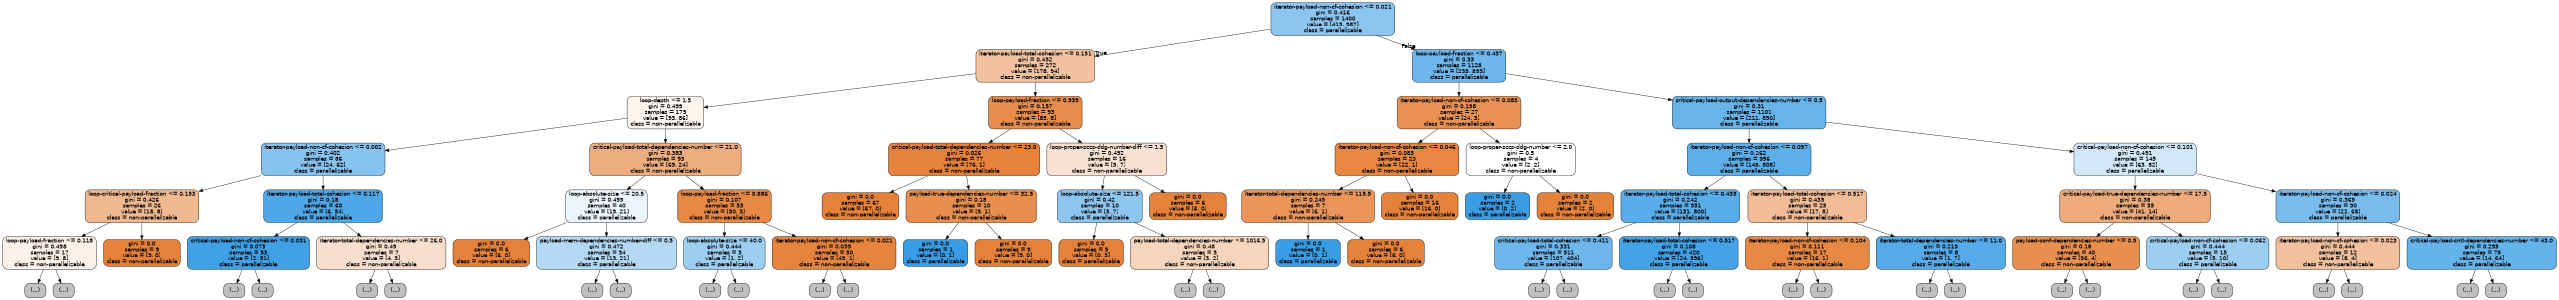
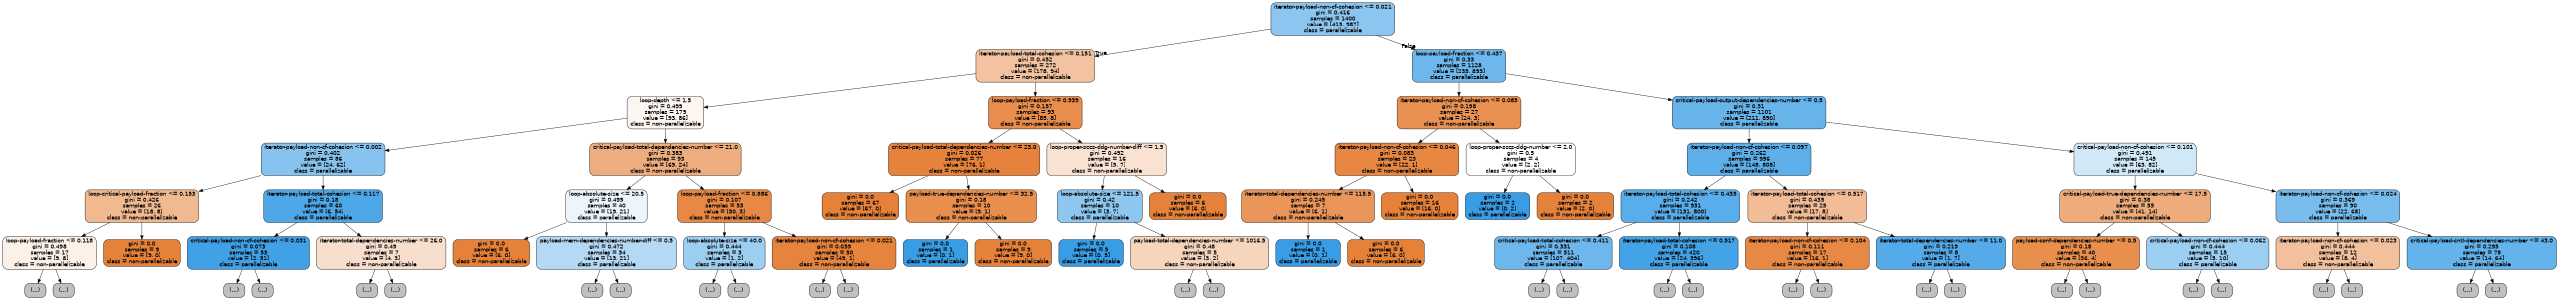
node "gini = 0.0 samples = 5 value = [0, 5] class = parallelizable": fillcolor #e58139ff -> #399de5ff
